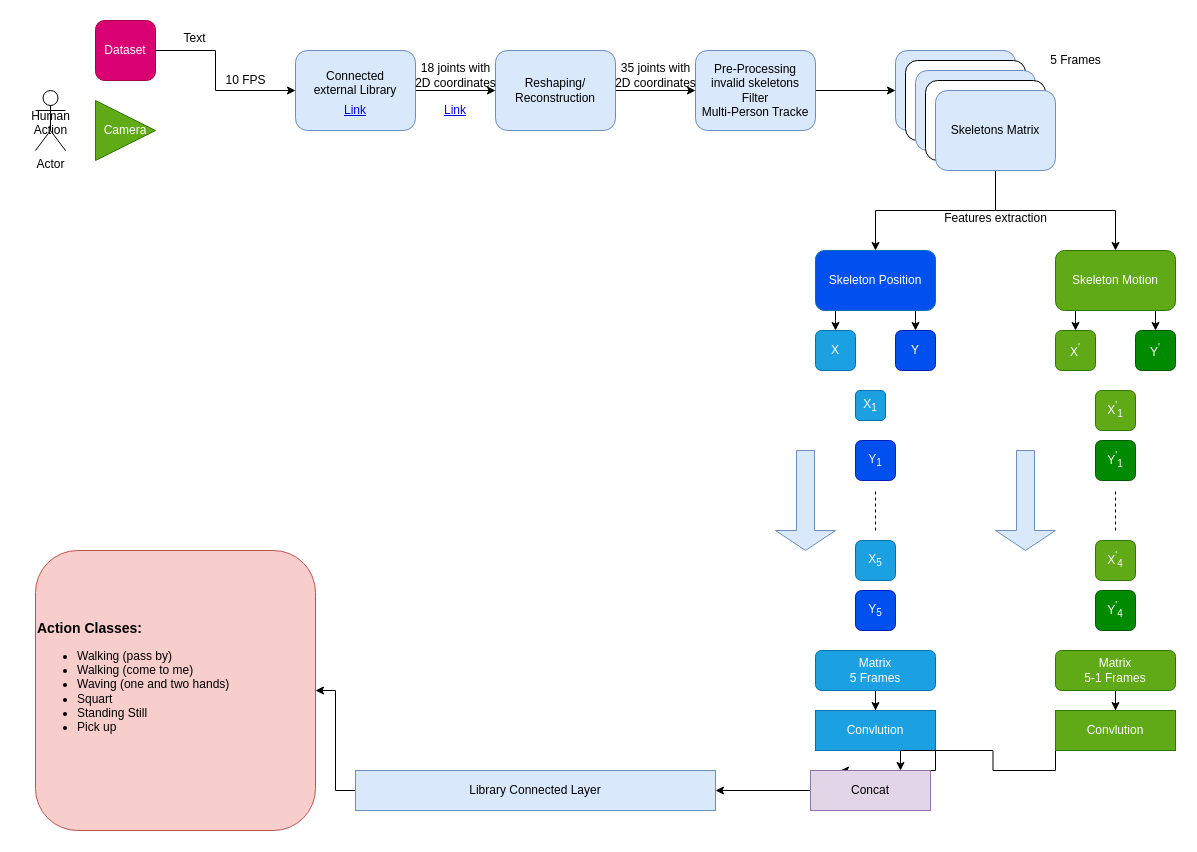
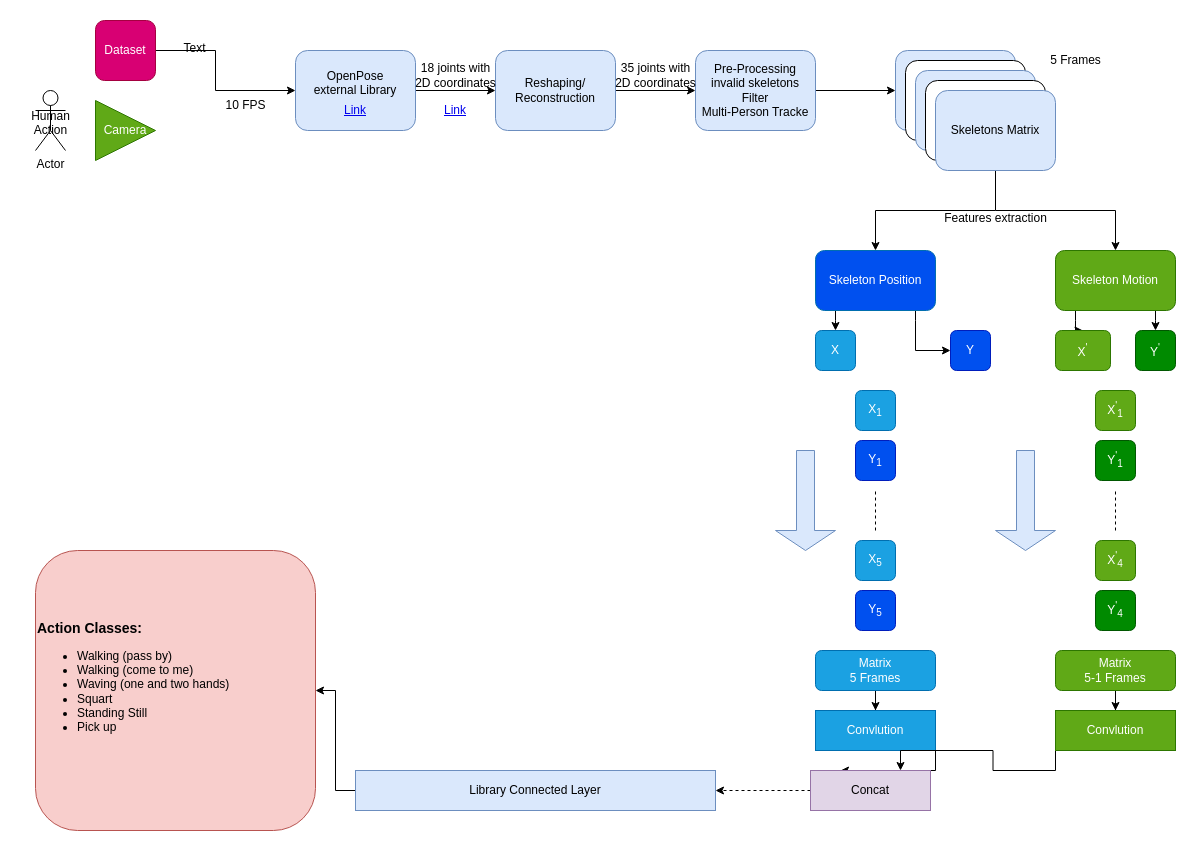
node "Text": moved (195, 39) -> (195, 49)
node "10 FPS": moved (246, 81) -> (246, 106)
node "Connected external Library": label "Connected external Library" -> "OpenPose external Library"
node "Y": moved (916, 351) -> (971, 351)
node "X'": size 40x40 -> 55x40
node "X1": size 30x30 -> 40x40
edge "Concat" -> "Library Connected Layer": style solid -> dashed
